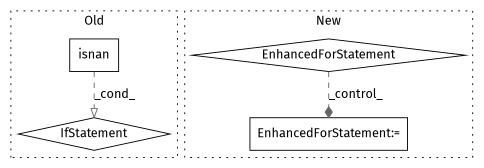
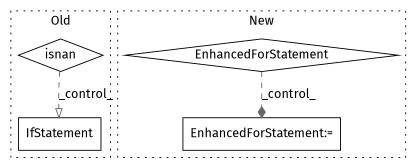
node "isnan": shape box -> diamond
edge "isnan" -> "IfStatement": label "_cond_" -> "_control_"
node "IfStatement": shape diamond -> box
